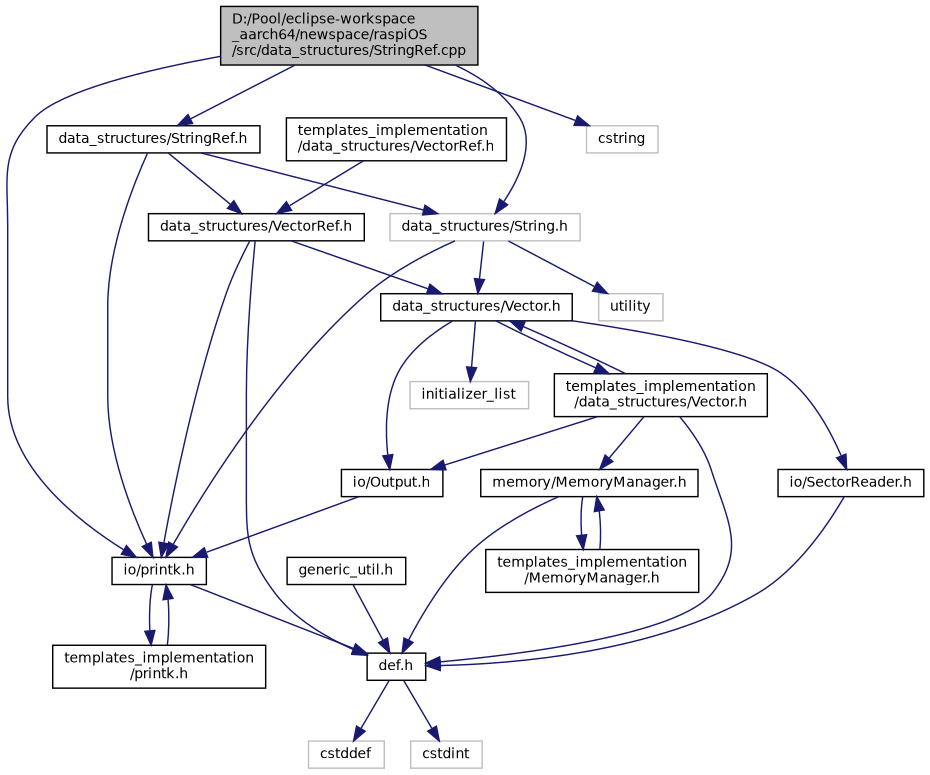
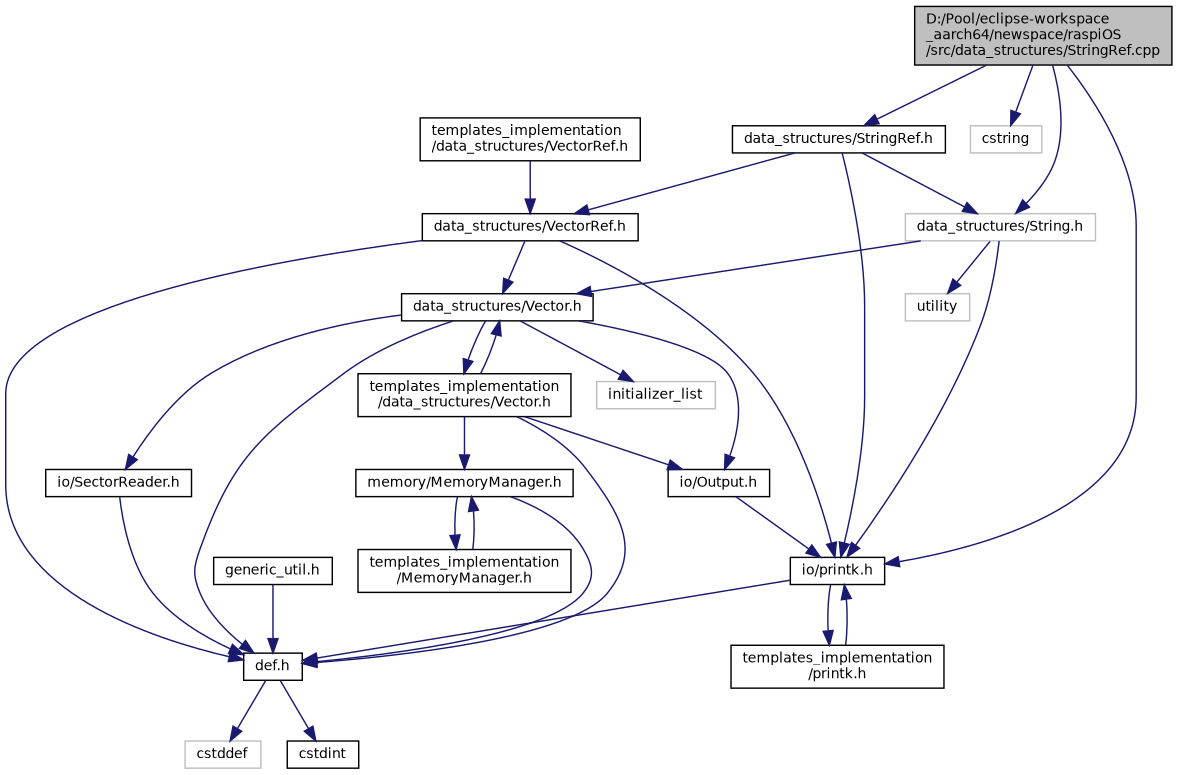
edge "data_structures/Vector.h" -> "def.h": added
node "cstdint": color grey75 -> black
